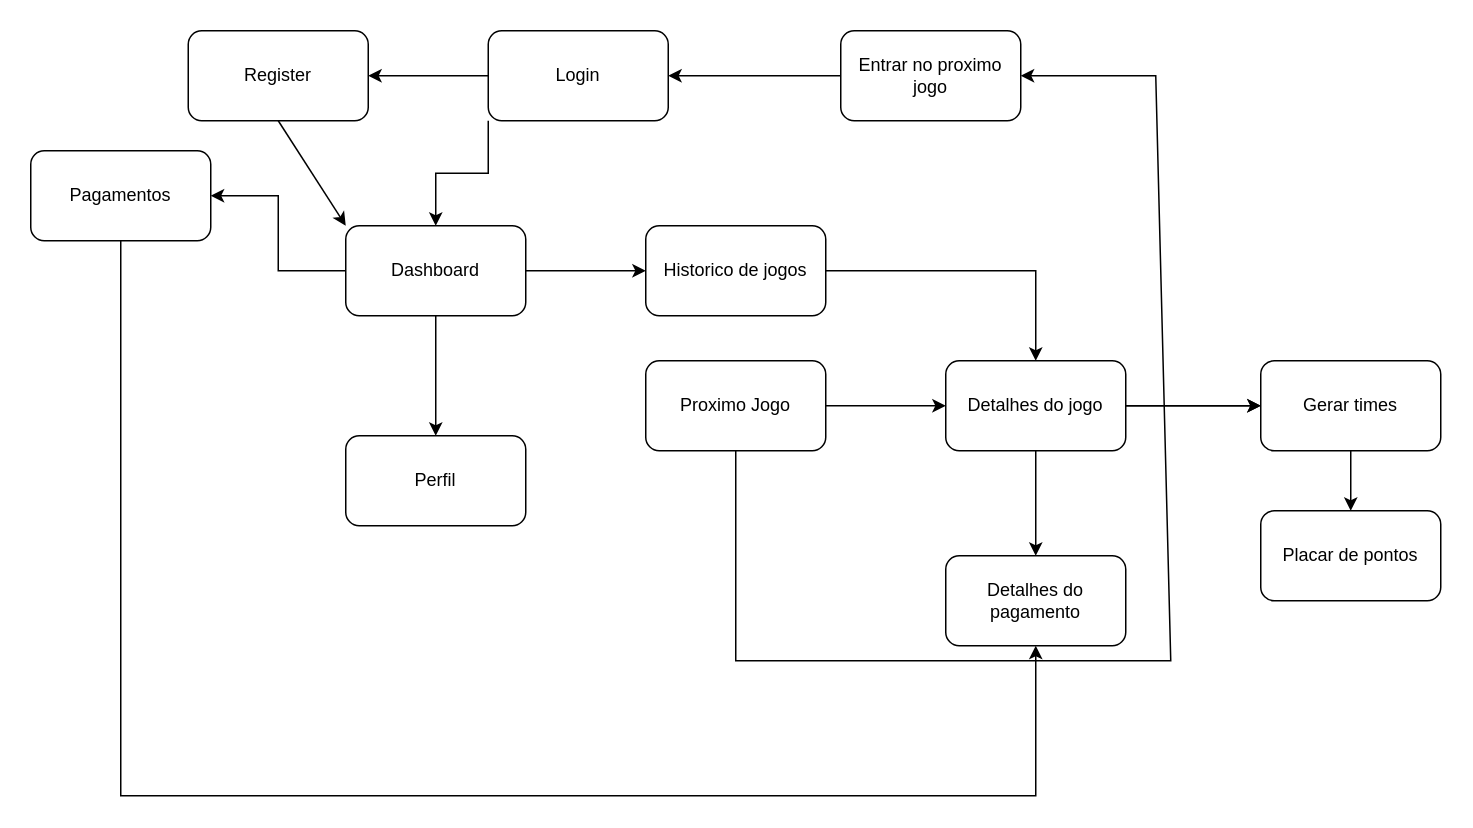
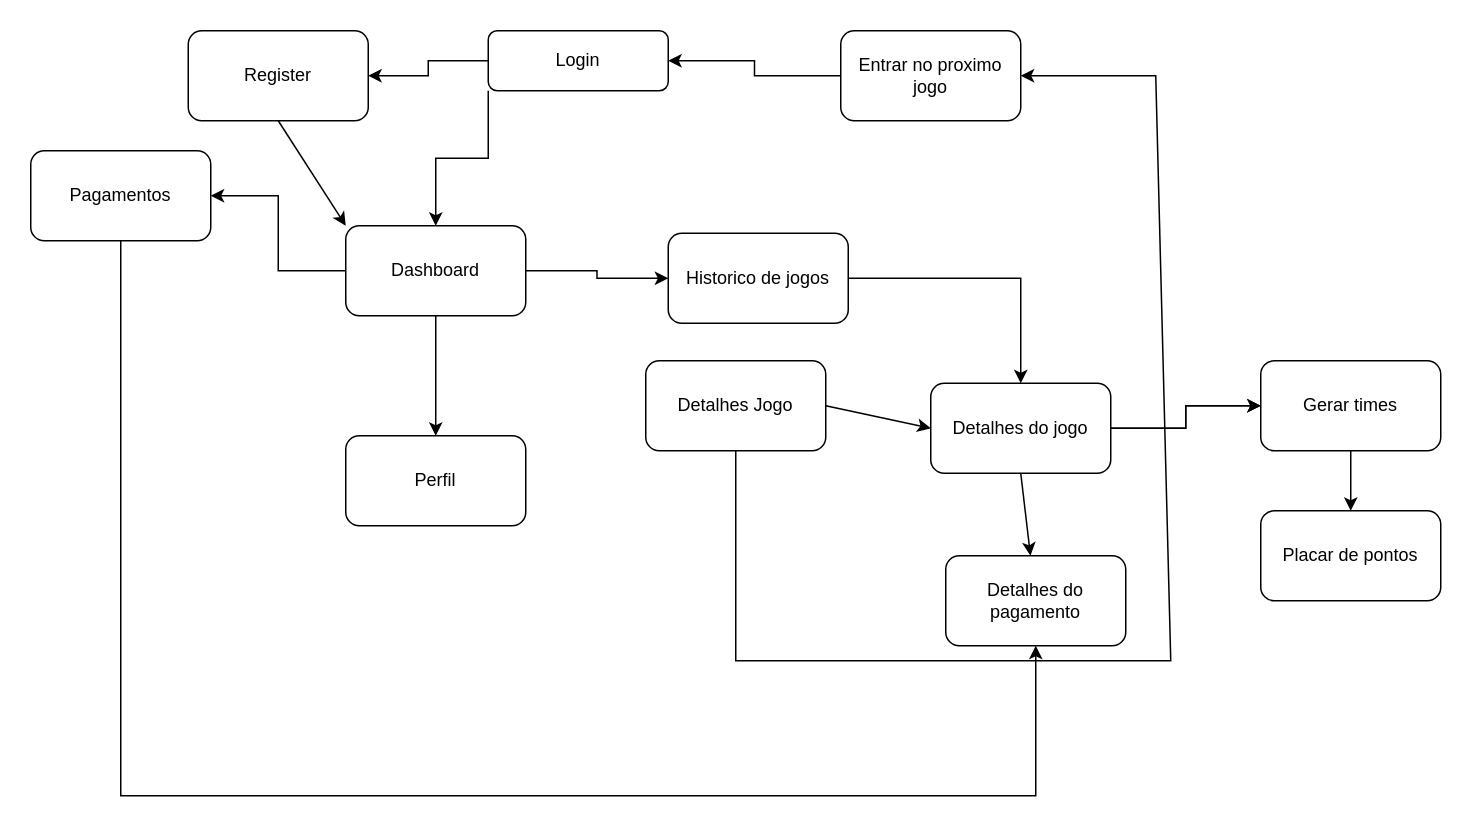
node "Login": size 180x90 -> 180x60
node "Historico de jogos": moved (736, 271) -> (758, 278)
node "Proximo Jogo": label "Proximo Jogo" -> "Detalhes Jogo"
node "Detalhes do jogo": moved (1036, 406) -> (1021, 428)
